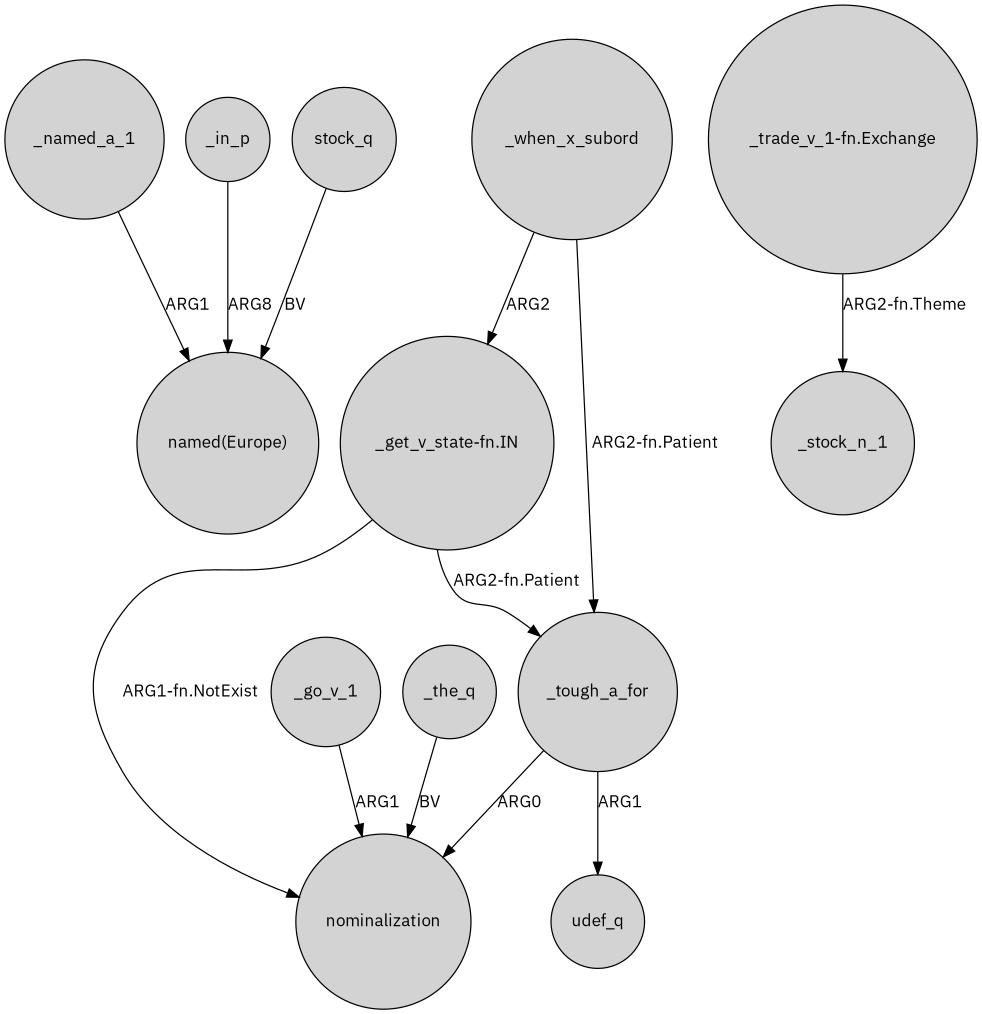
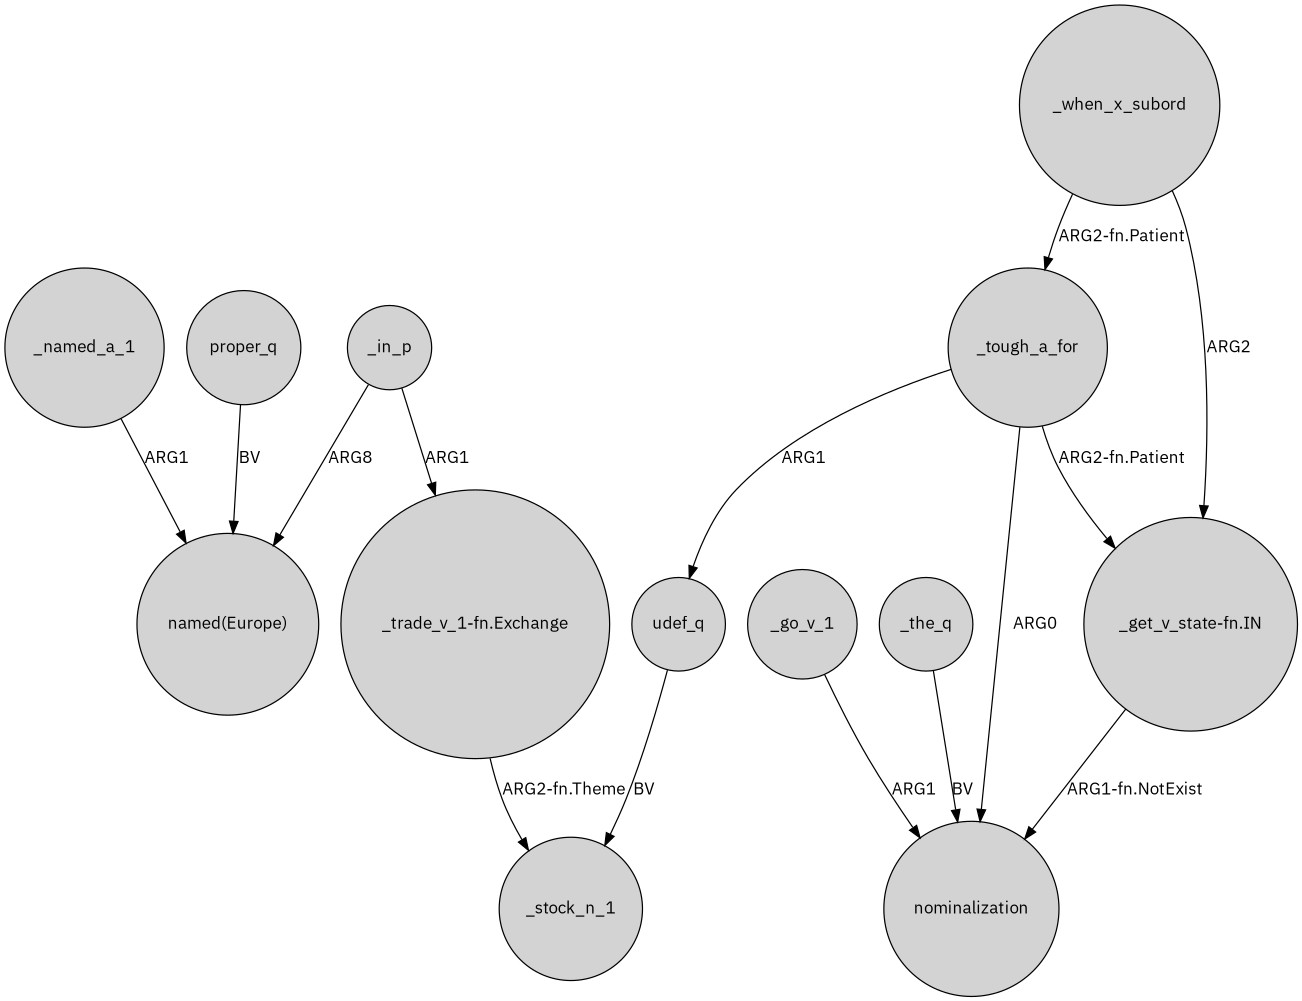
node "stock_q": label "stock_q" -> "proper_q"
edge "_in_p" -> "_trade_v_1-fn.Exchange": added, label "ARG1"
edge "_get_v_state-fn.IN" -> "_tough_a_for": reversed
edge "udef_q" -> "_stock_n_1": added, label "BV"
